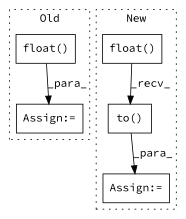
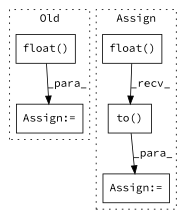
cluster "New": label "New" -> "Assign"
